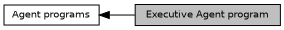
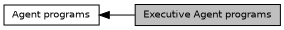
node "Executive Agent program": label "Executive Agent program" -> "Executive Agent programs"
